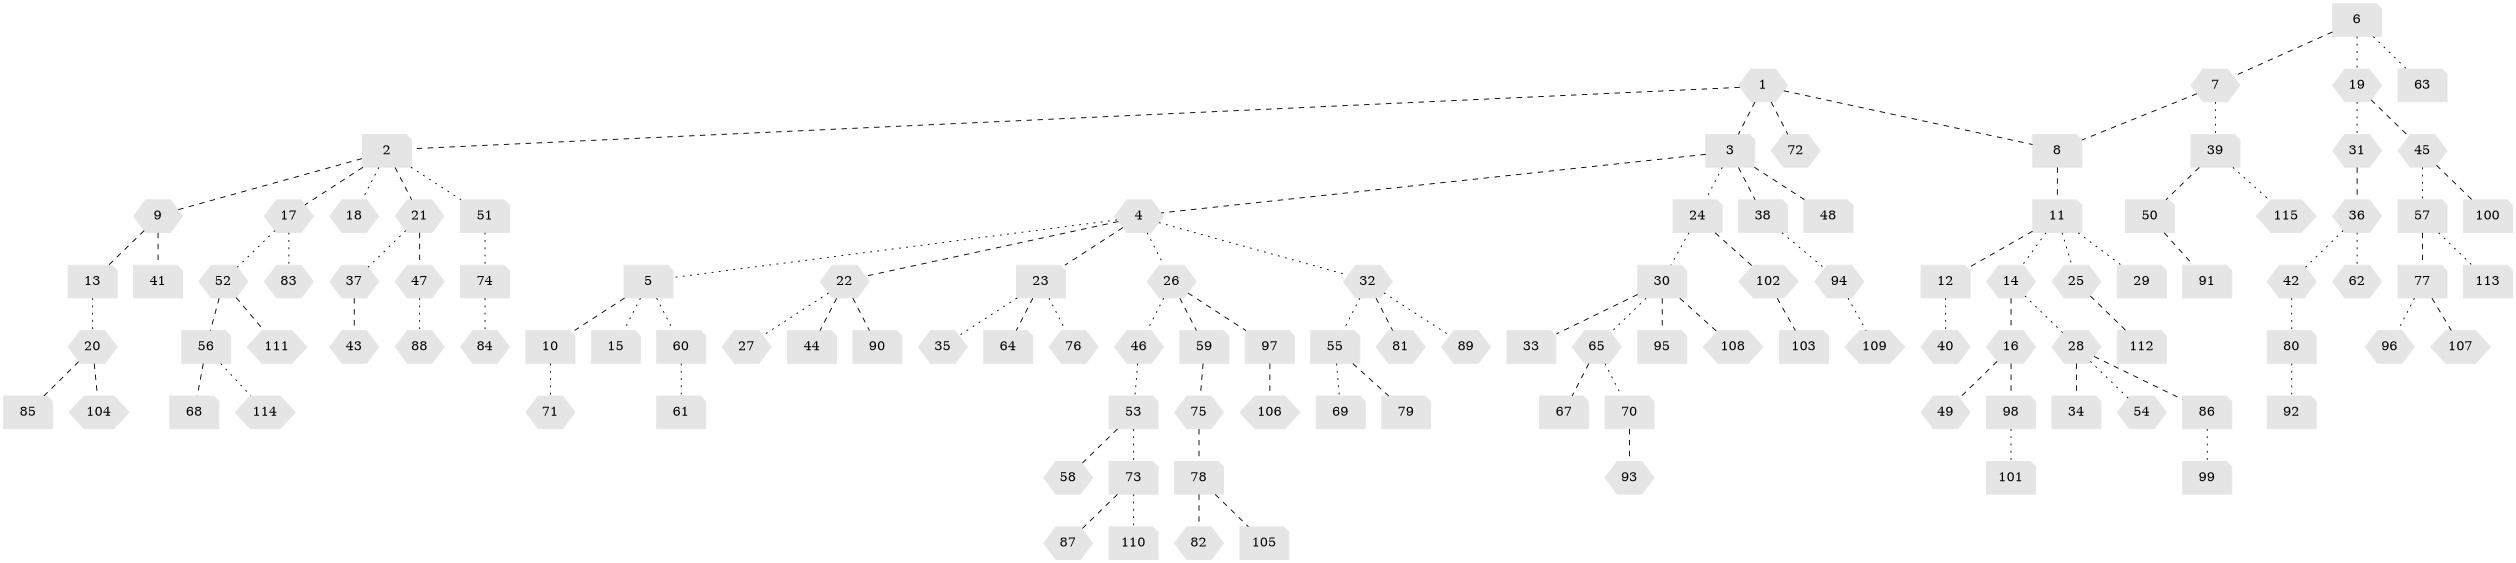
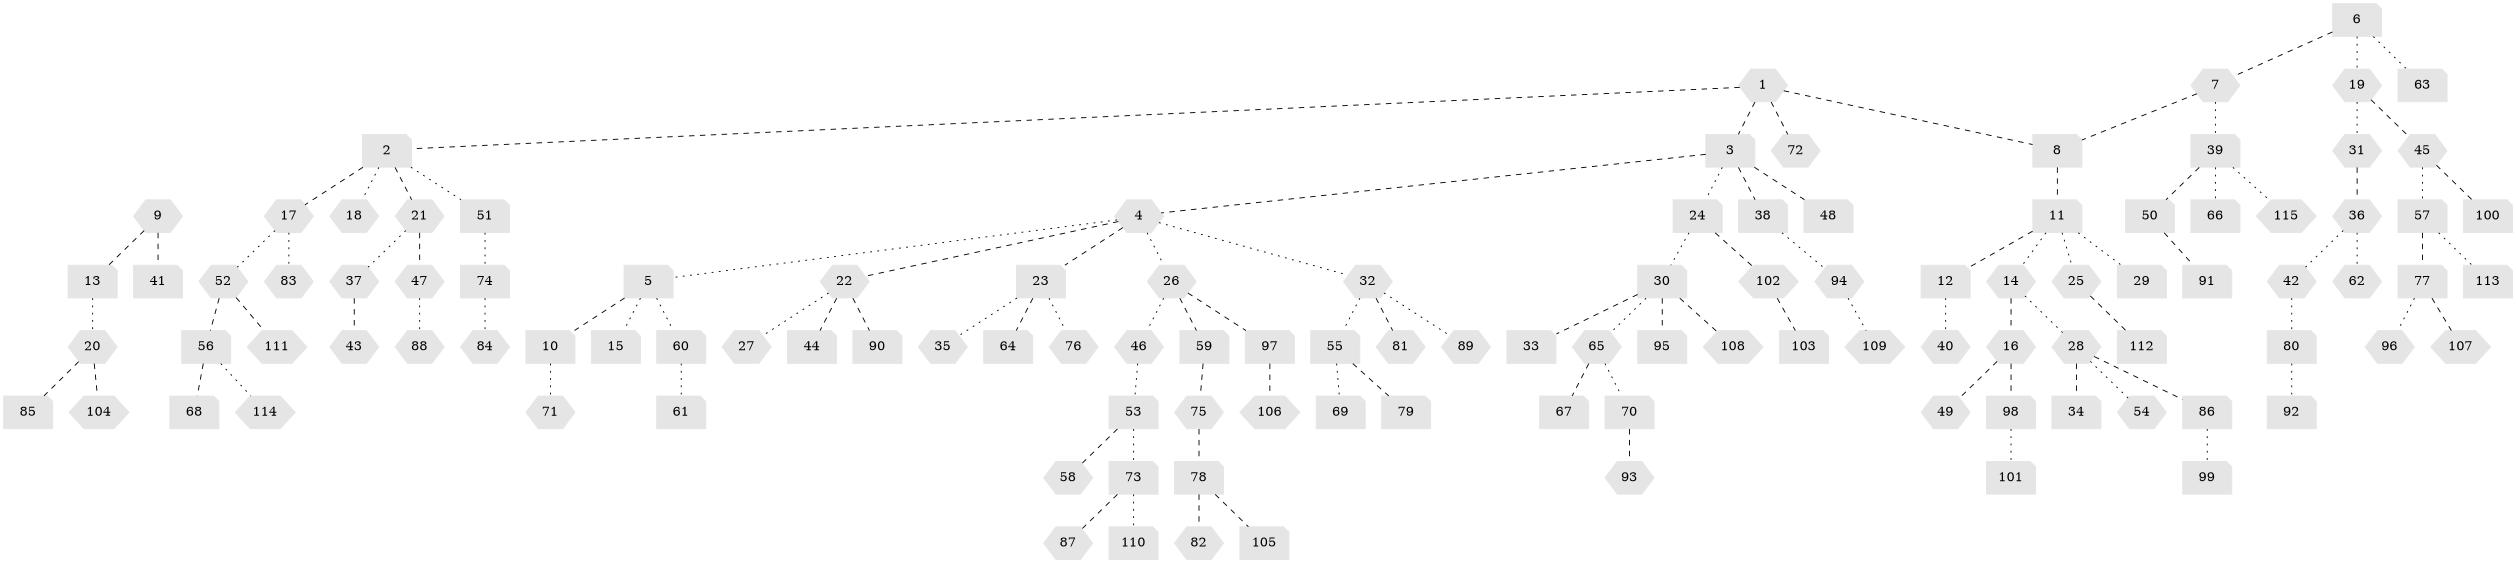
edge "2" -- "9": removed
node "66": added
